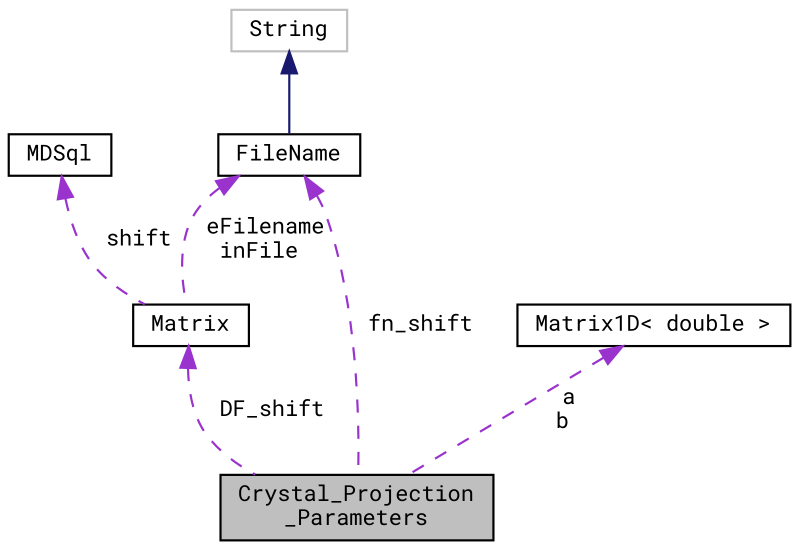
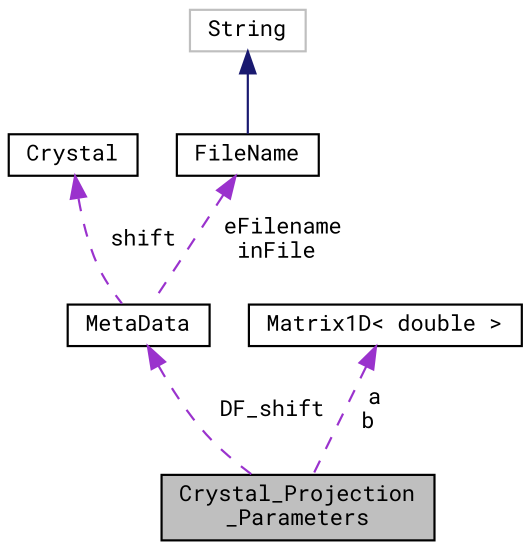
node "MDSql": label "MDSql" -> "Crystal"
node "Matrix": label "Matrix" -> "MetaData"
edge "Crystal_Projection _Parameters" -> "FileName": removed, label "fn_shift"
